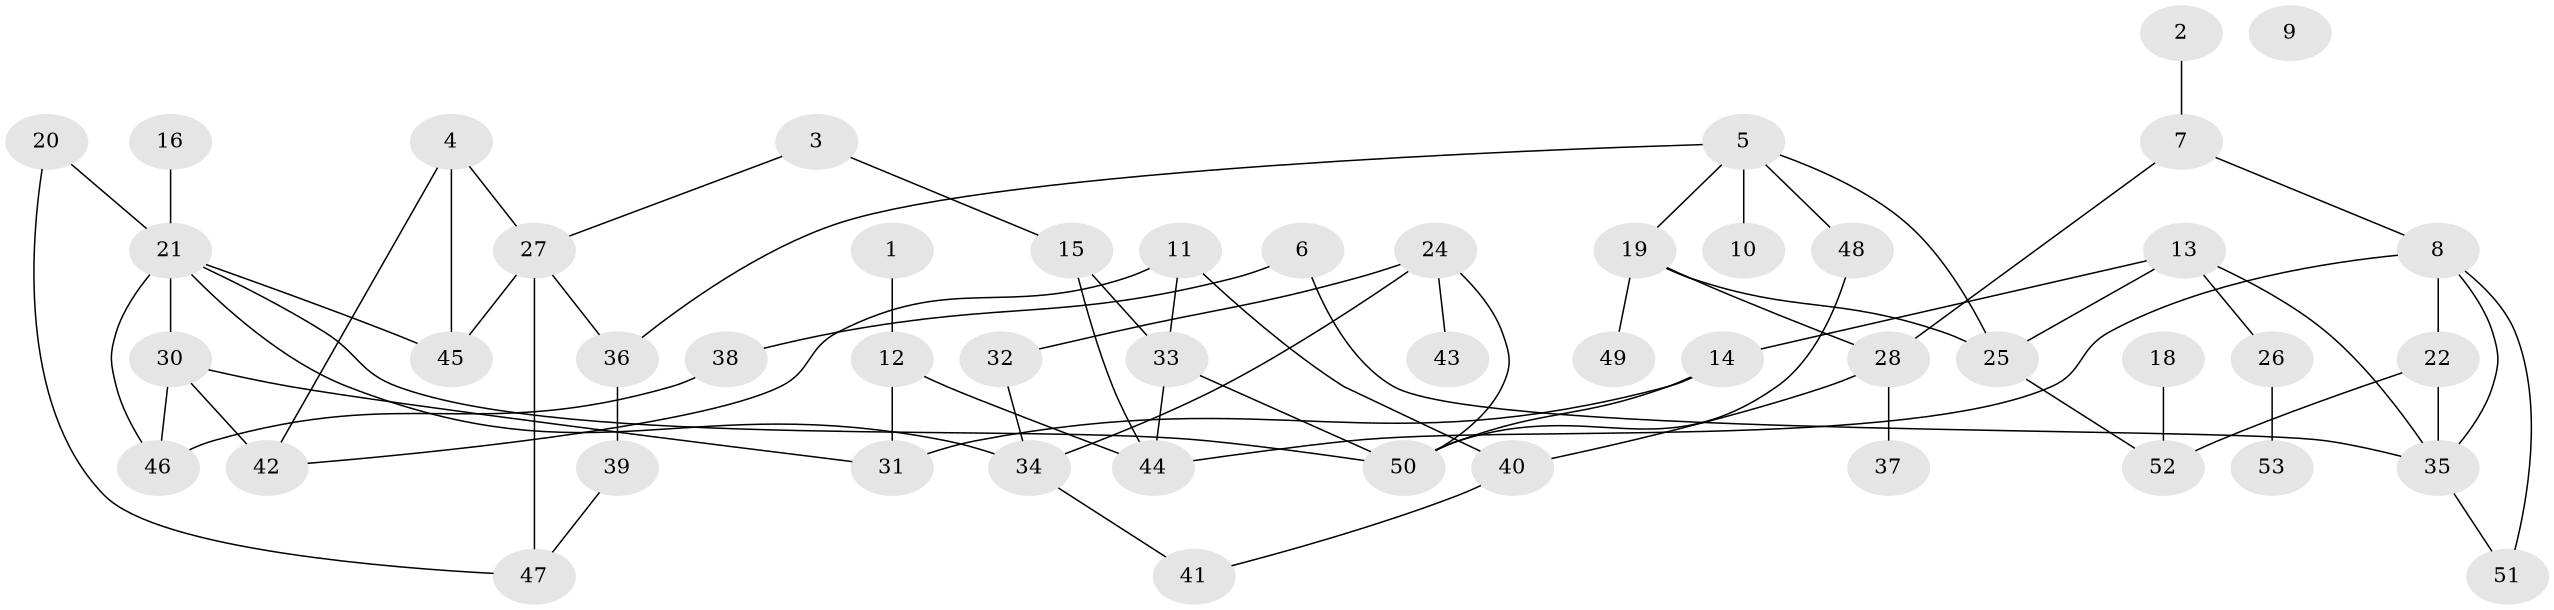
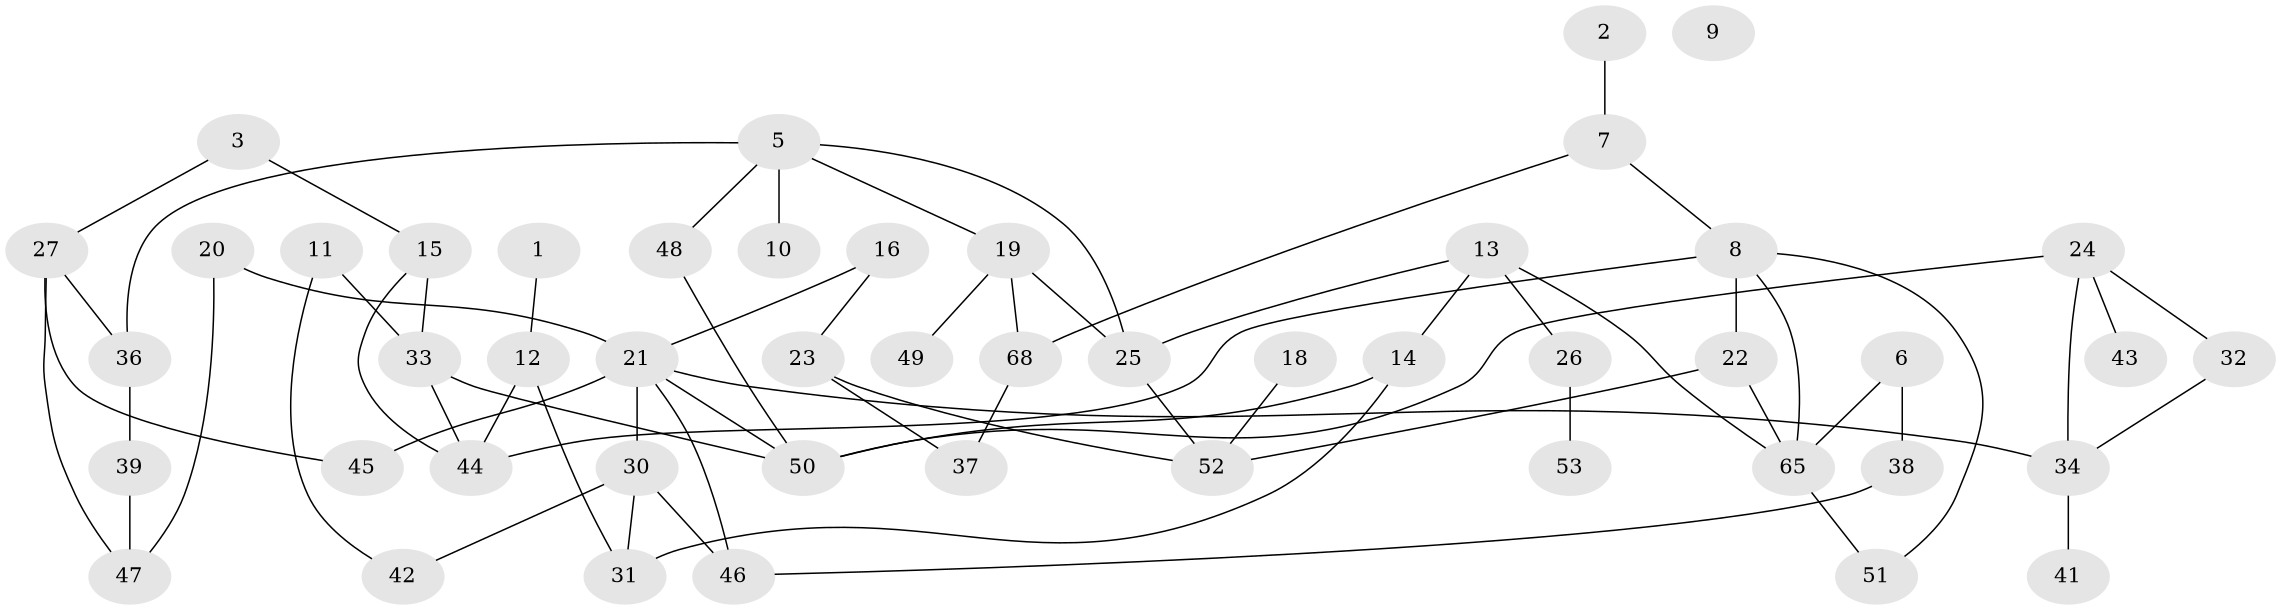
node "4": removed
node "23": added
node "28": label "28" -> "68"
node "40": removed
node "35": label "35" -> "65"
